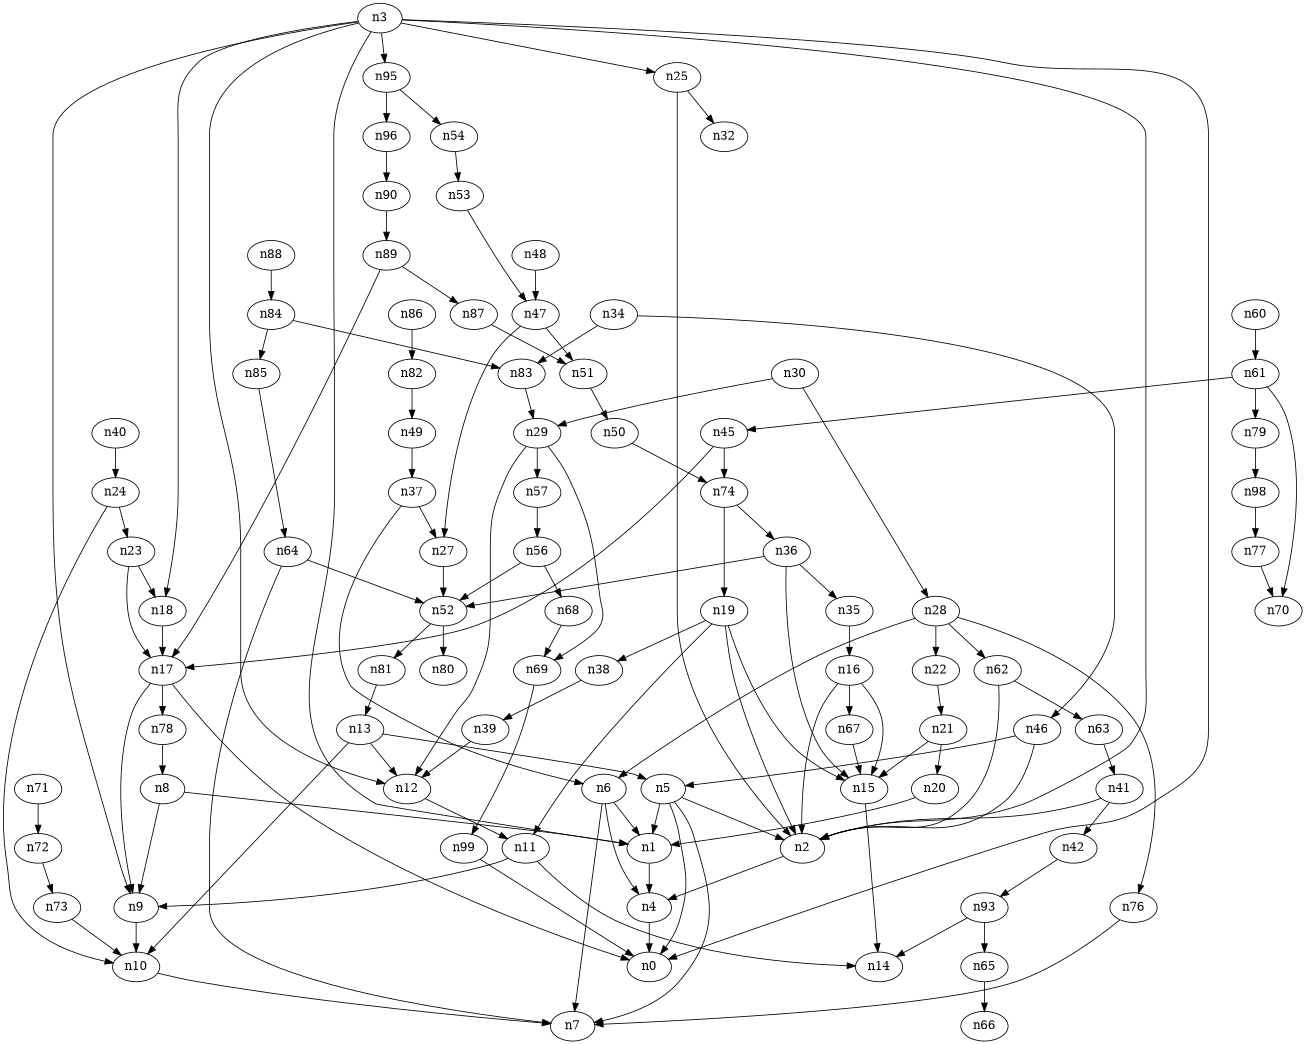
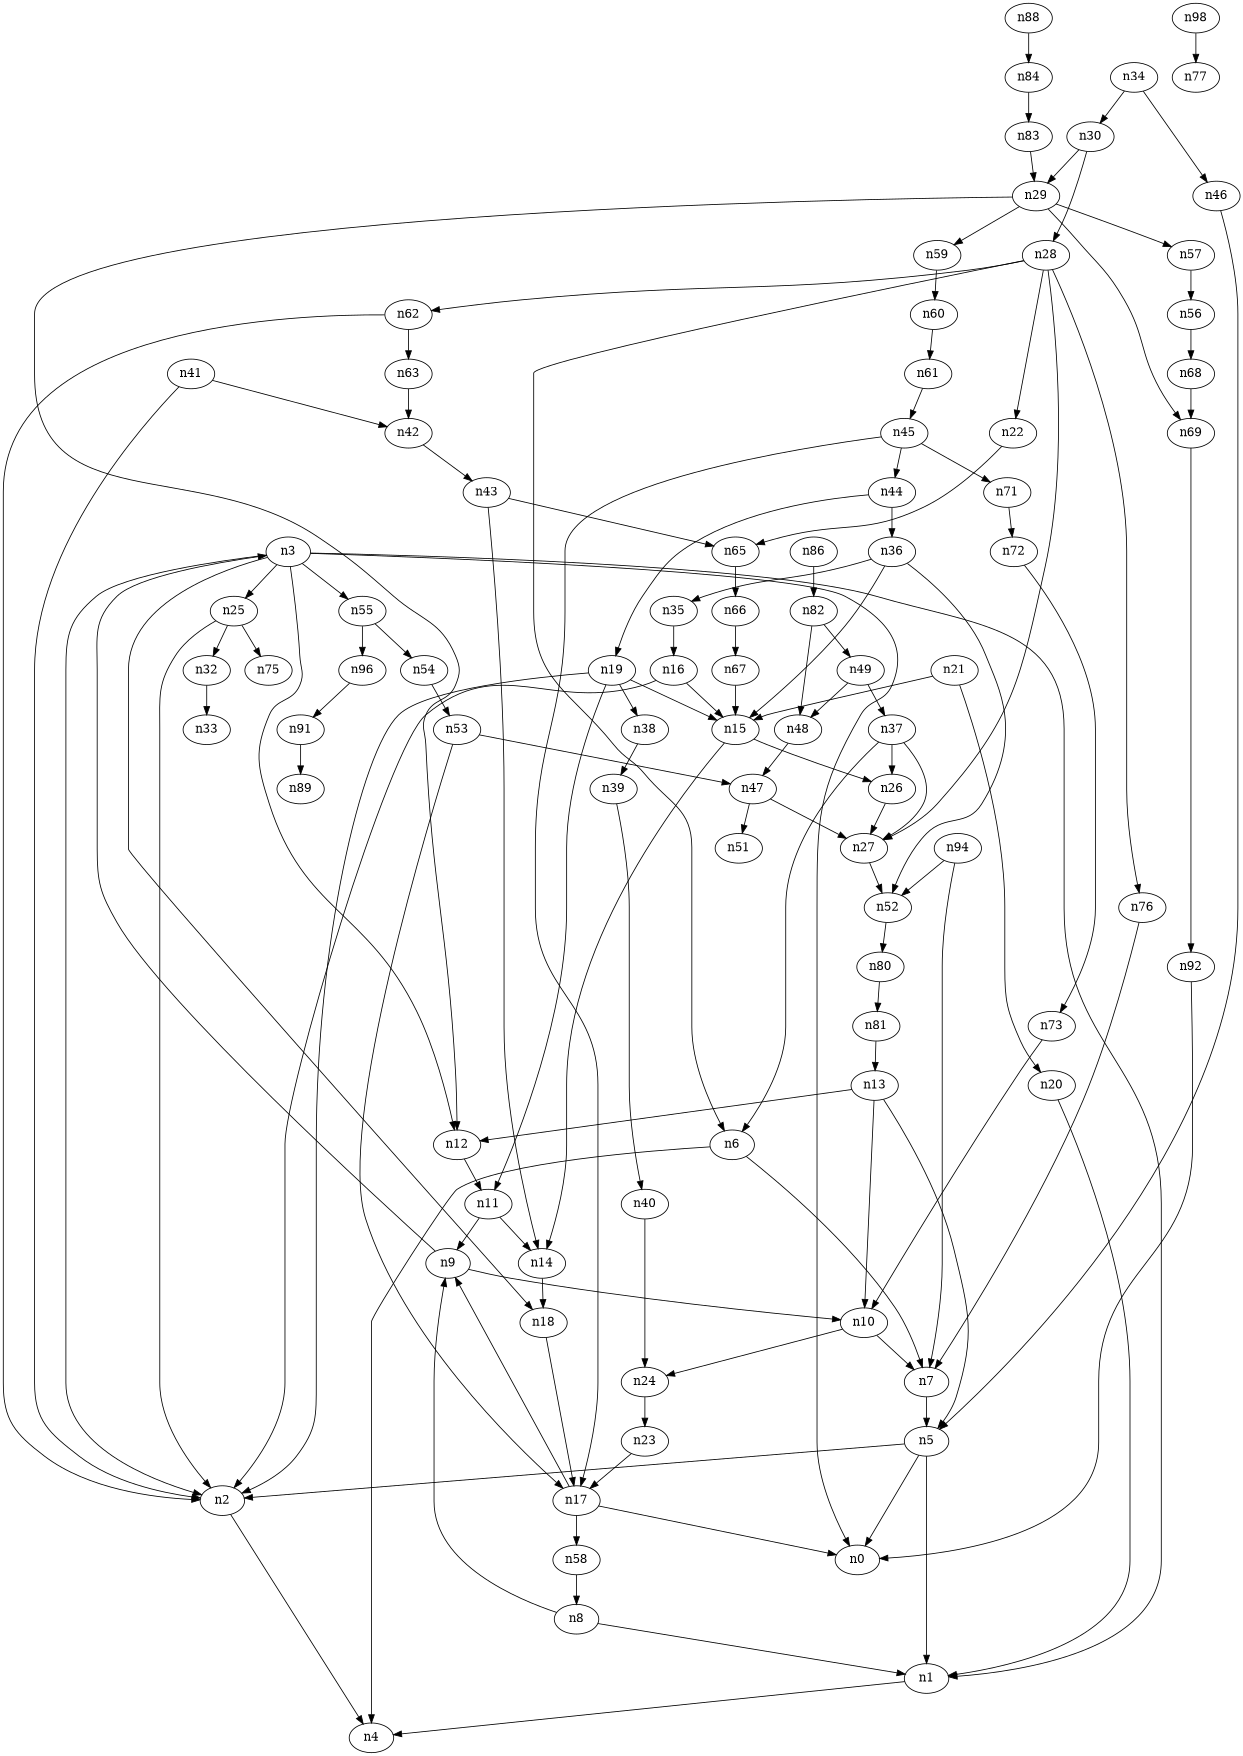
node "n95": label "n95" -> "n55"
node "n90": label "n90" -> "n91"
node "n59": added
node "n87": removed
edge "n34" -> "n83": now "n34" -> "n30"
edge "n3" -> "n9": reversed
node "n85": removed
node "n50": removed
node "n79": removed
edge "n45" -> "n71": added
edge "n89" -> "n17": now "n53" -> "n17"
node "n74": label "n74" -> "n44"
node "n64": label "n64" -> "n94"
edge "n23" -> "n18": now "n14" -> "n18"
edge "n56" -> "n52": removed
edge "n28" -> "n27": added
node "n70": removed
edge "n52" -> "n81": now "n80" -> "n81"
edge "n82" -> "n48": added
node "n75": added
edge "n49" -> "n48": added
edge "n16" -> "n67": now "n66" -> "n67"
edge "n22" -> "n21": now "n22" -> "n65"
node "n78": label "n78" -> "n58"
node "n33": added
edge "n24" -> "n10": reversed
edge "n63" -> "n41": now "n63" -> "n42"
edge "n39" -> "n12": now "n39" -> "n40"
node "n26": added
edge "n6" -> "n1": removed
edge "n46" -> "n2": removed
node "n99": label "n99" -> "n92"
node "n93": label "n93" -> "n43"
edge "n4" -> "n0": removed
edge "n5" -> "n7": reversed
